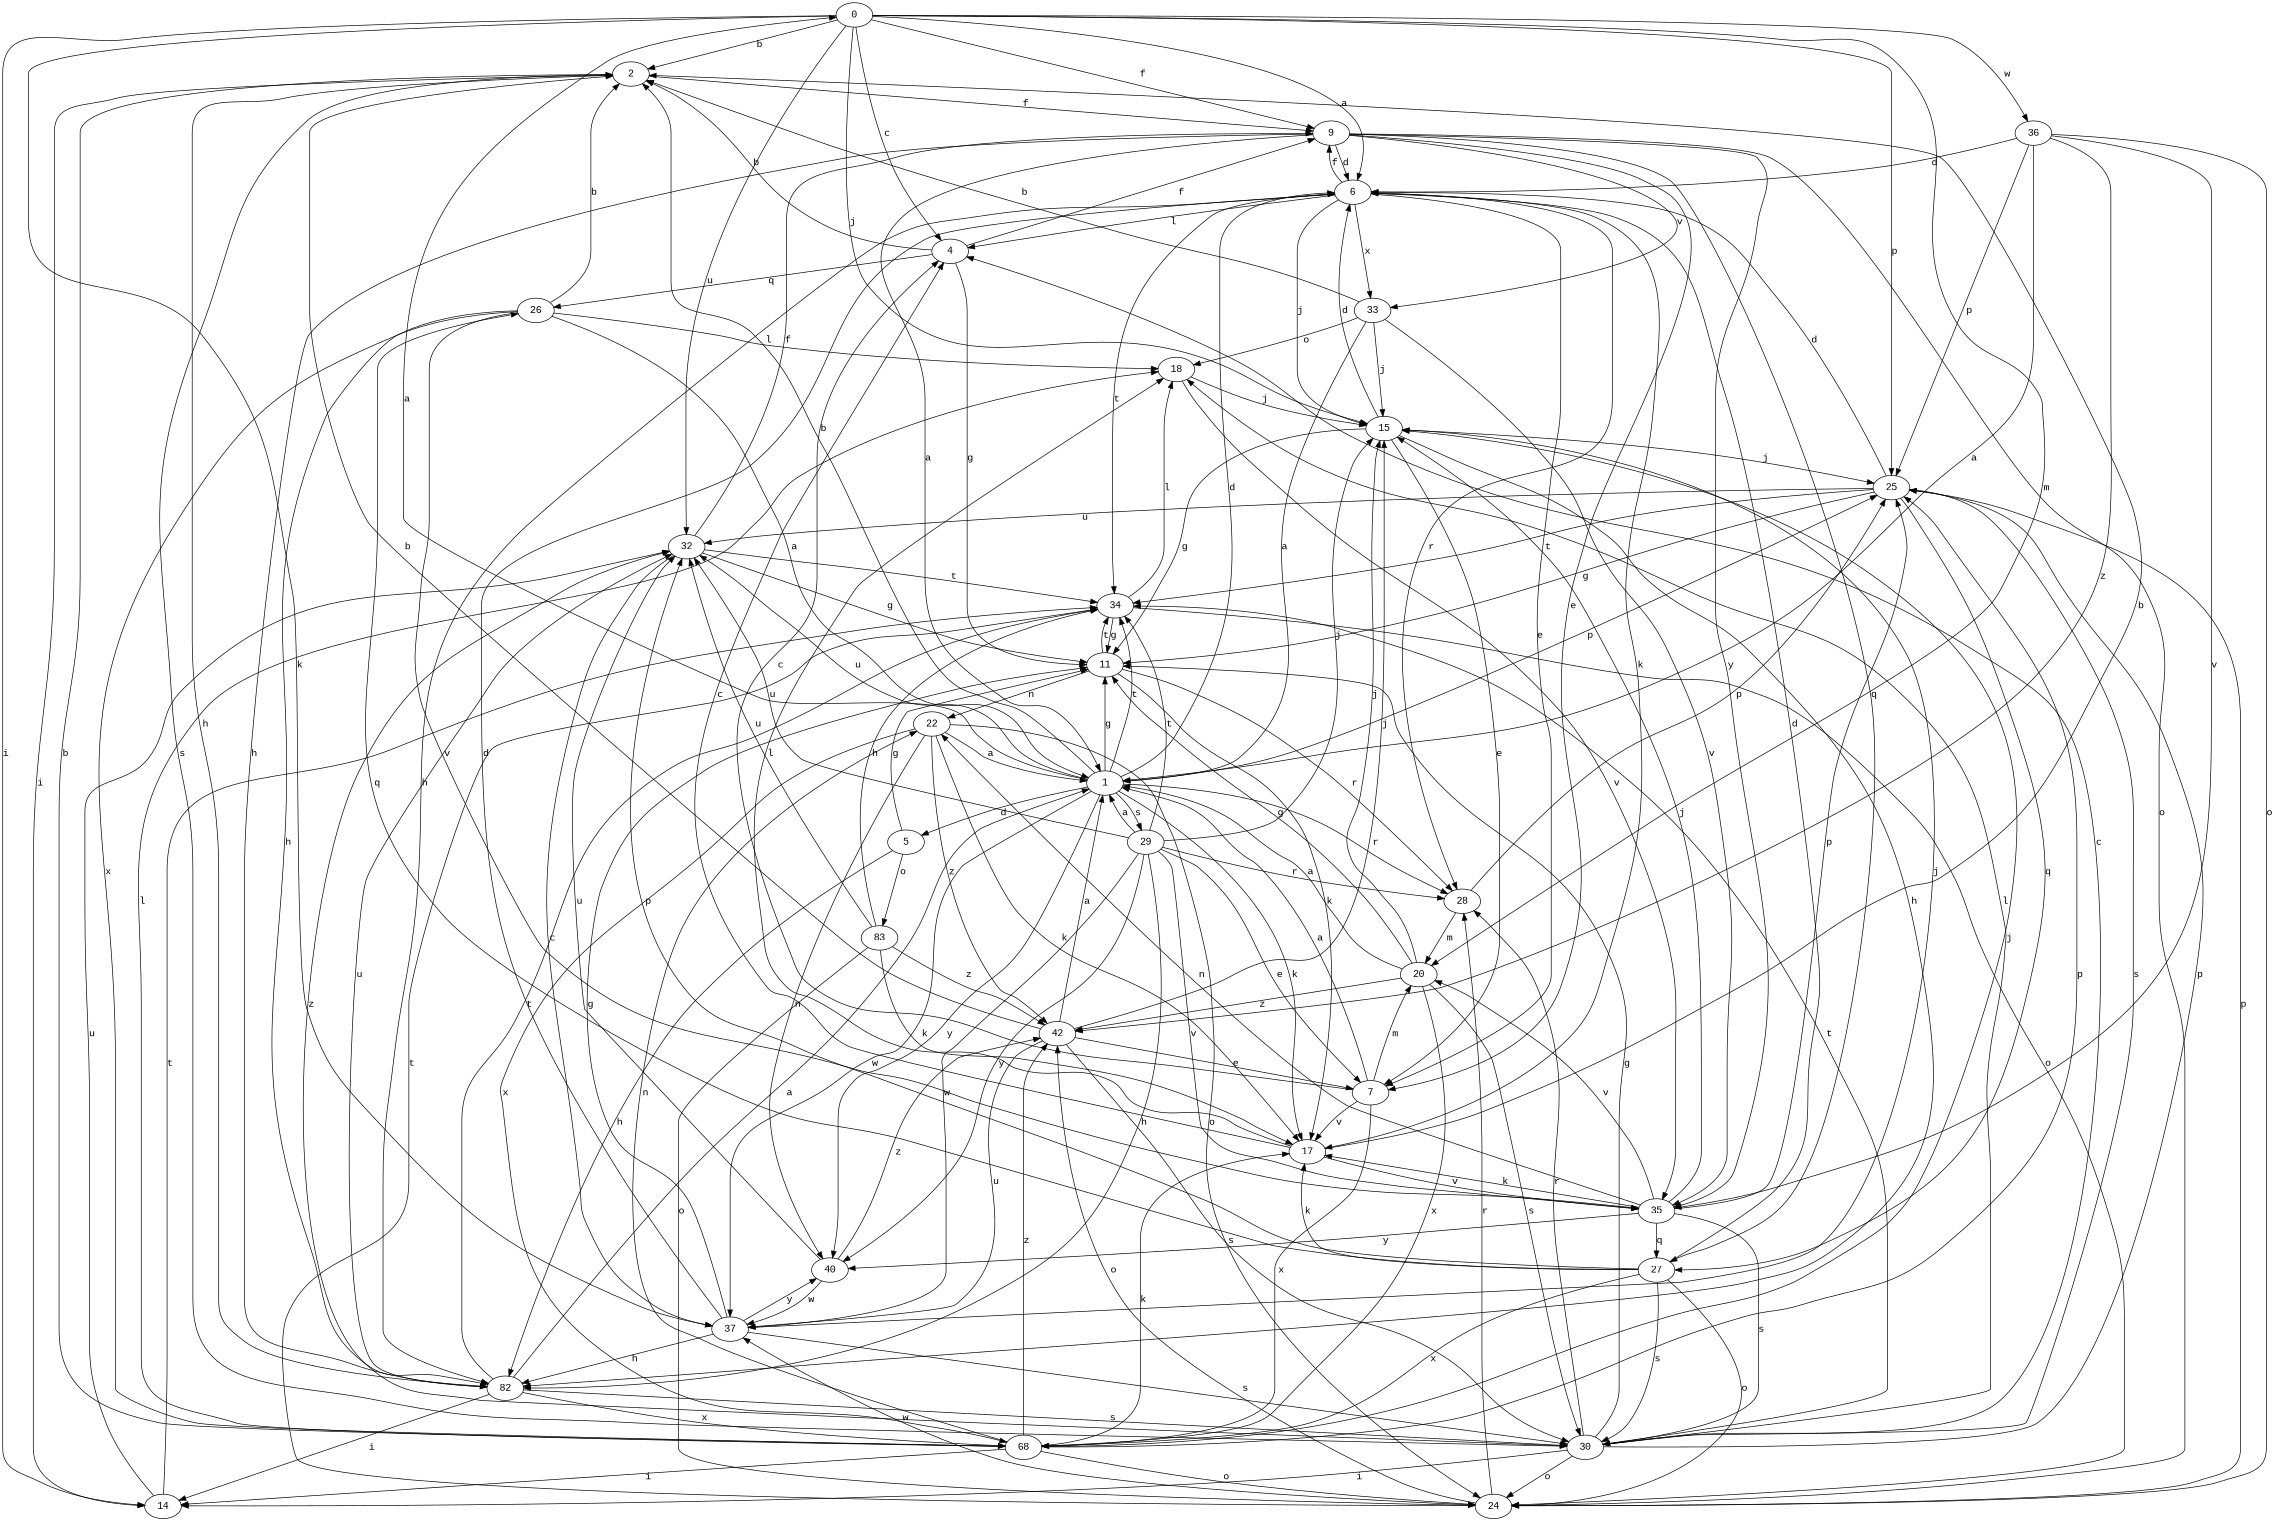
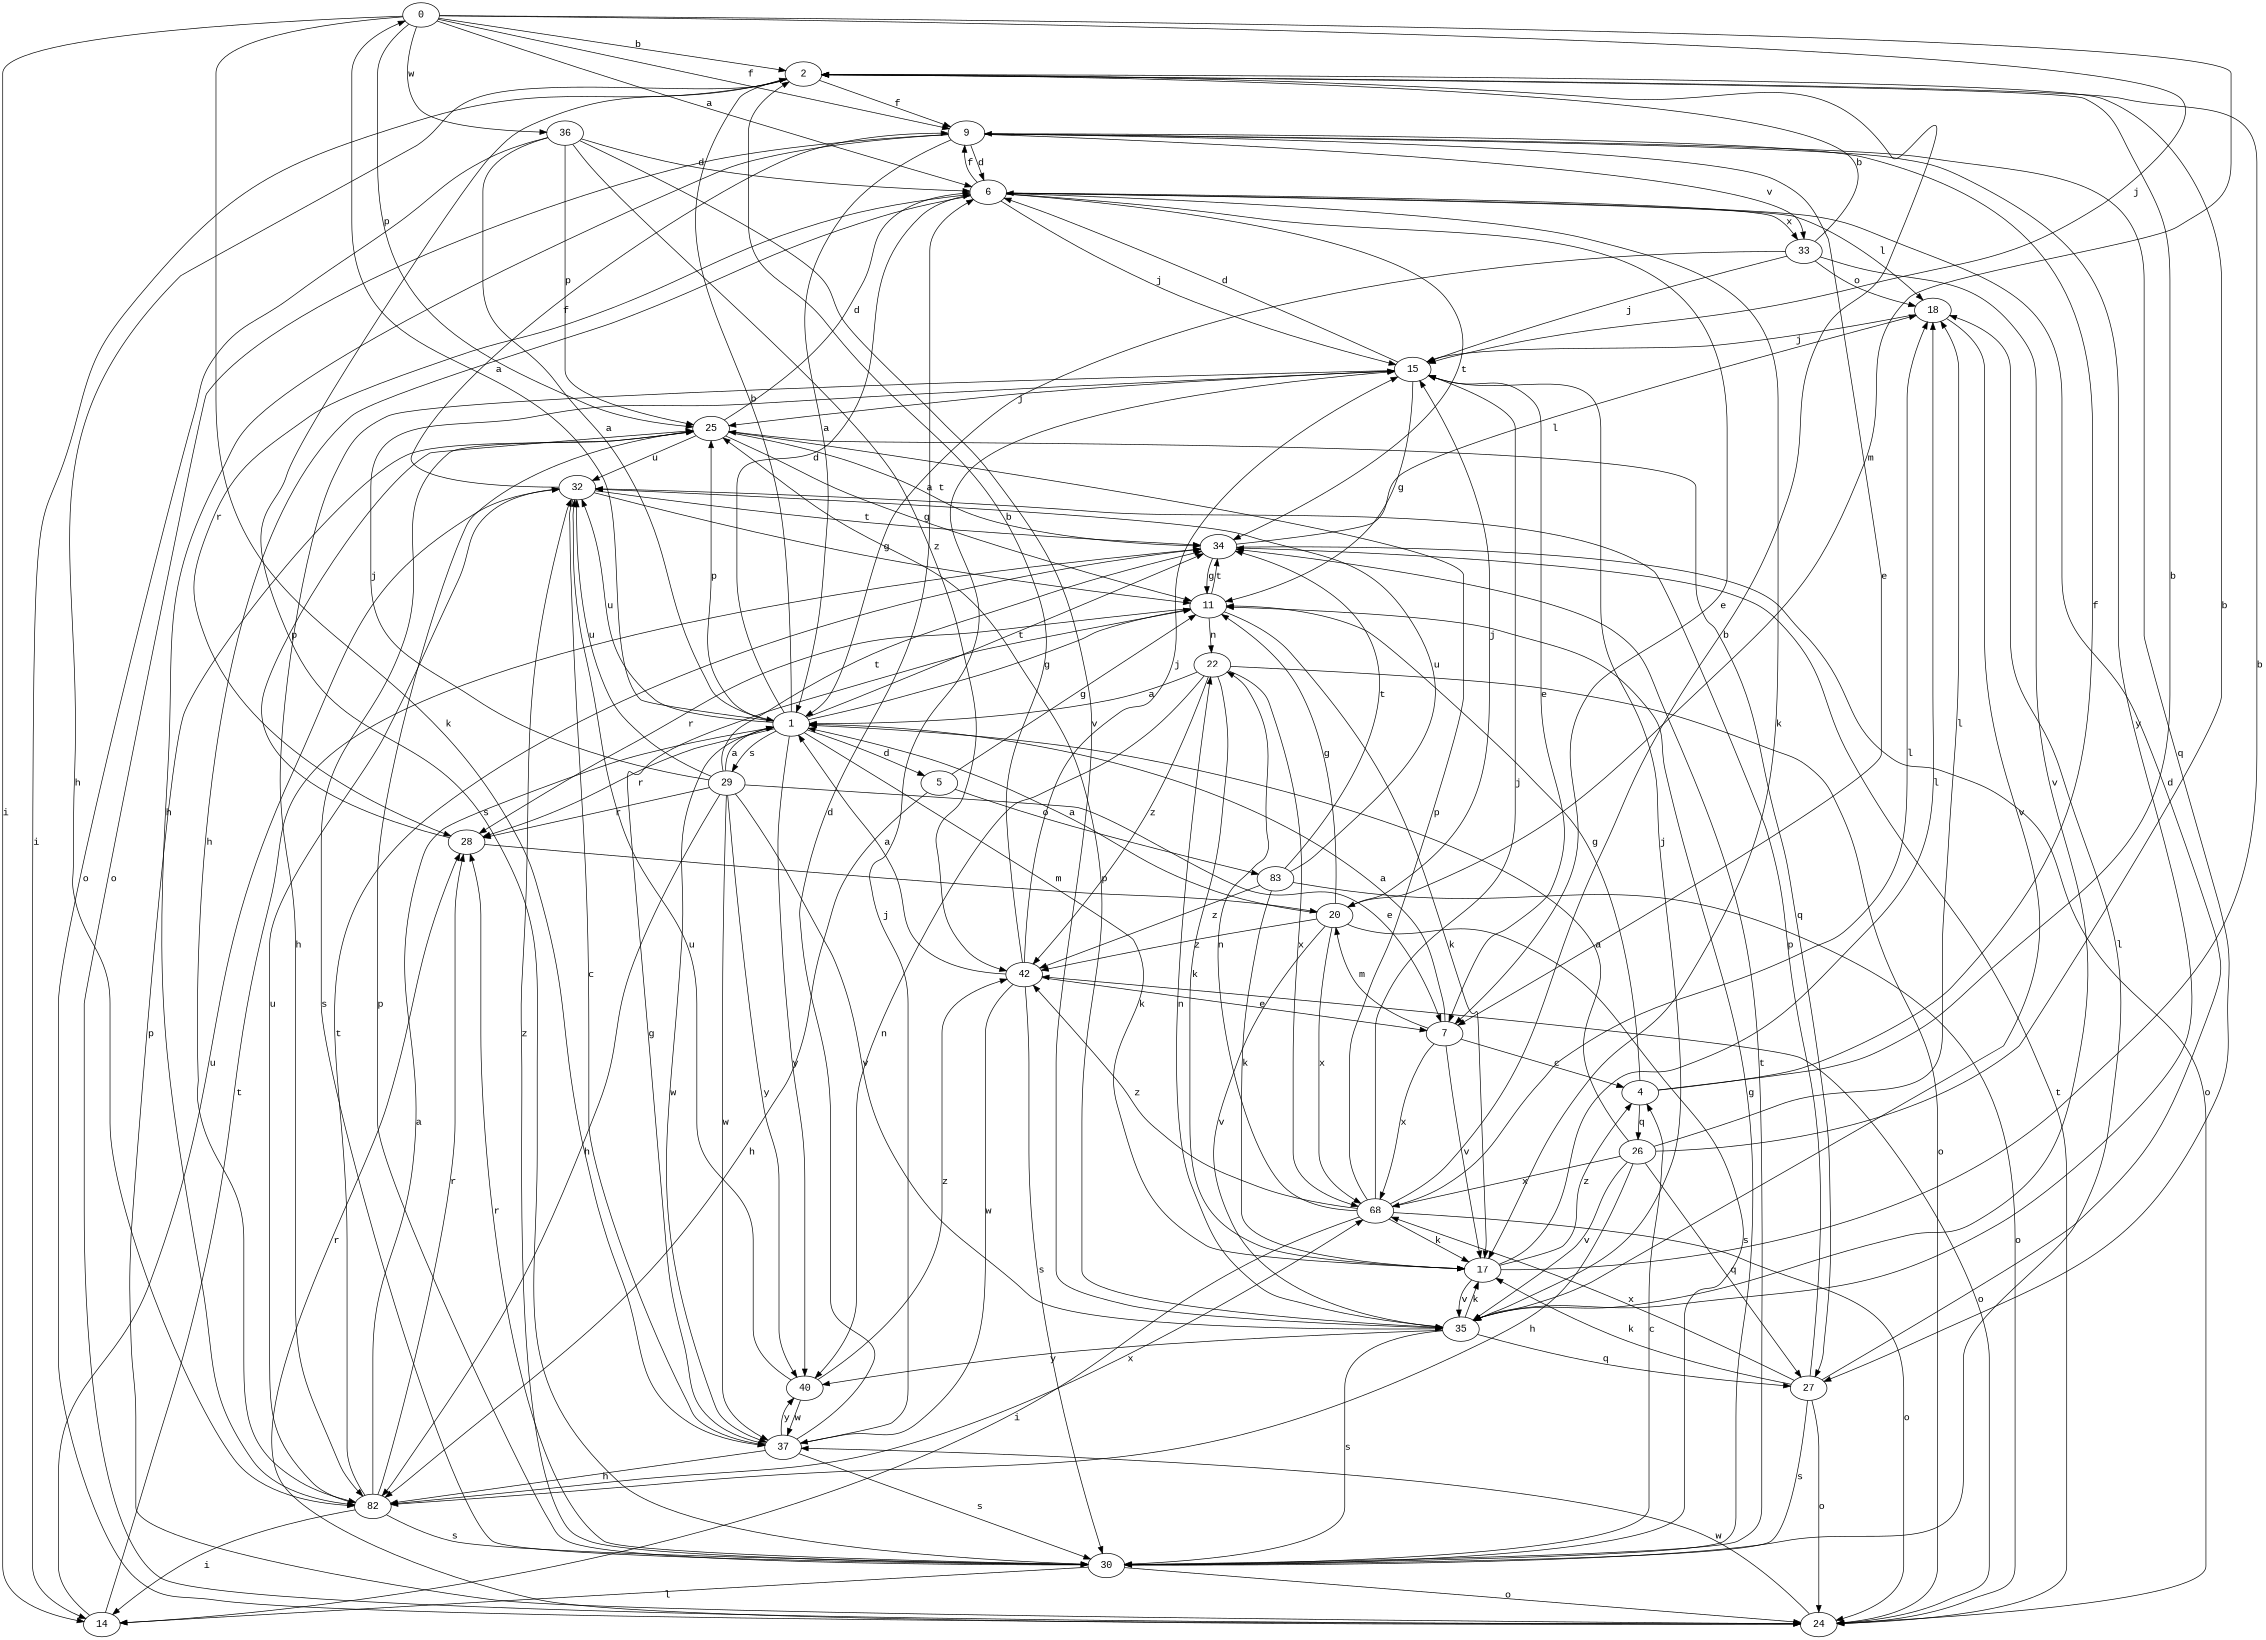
edge "0" -> "4": removed, label "c"
edge "6" -> "4": now "6" -> "18"
edge "0" -> "32": removed, label "u"
edge "17" -> "4": label "c" -> "z"
edge "83" -> "34": label "h" -> "t"
edge "27" -> "26": reversed
edge "35" -> "20": reversed
edge "42" -> "37": label "u" -> "w"
edge "82" -> "28": added, label "r"
edge "30" -> "14": label "i" -> "l"
